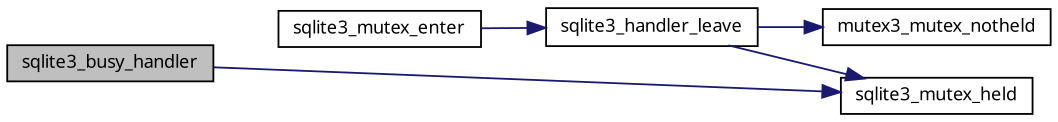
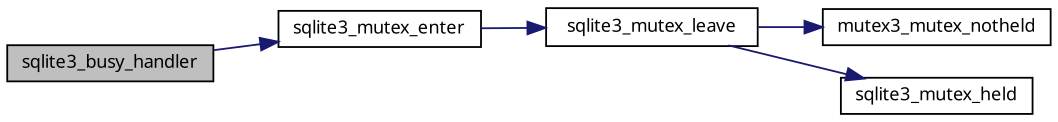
node "sqlite3_handler_leave": label "sqlite3_handler_leave" -> "sqlite3_mutex_leave"
edge "sqlite3_busy_handler" -> "sqlite3_mutex_held": now "sqlite3_busy_handler" -> "sqlite3_mutex_enter"
